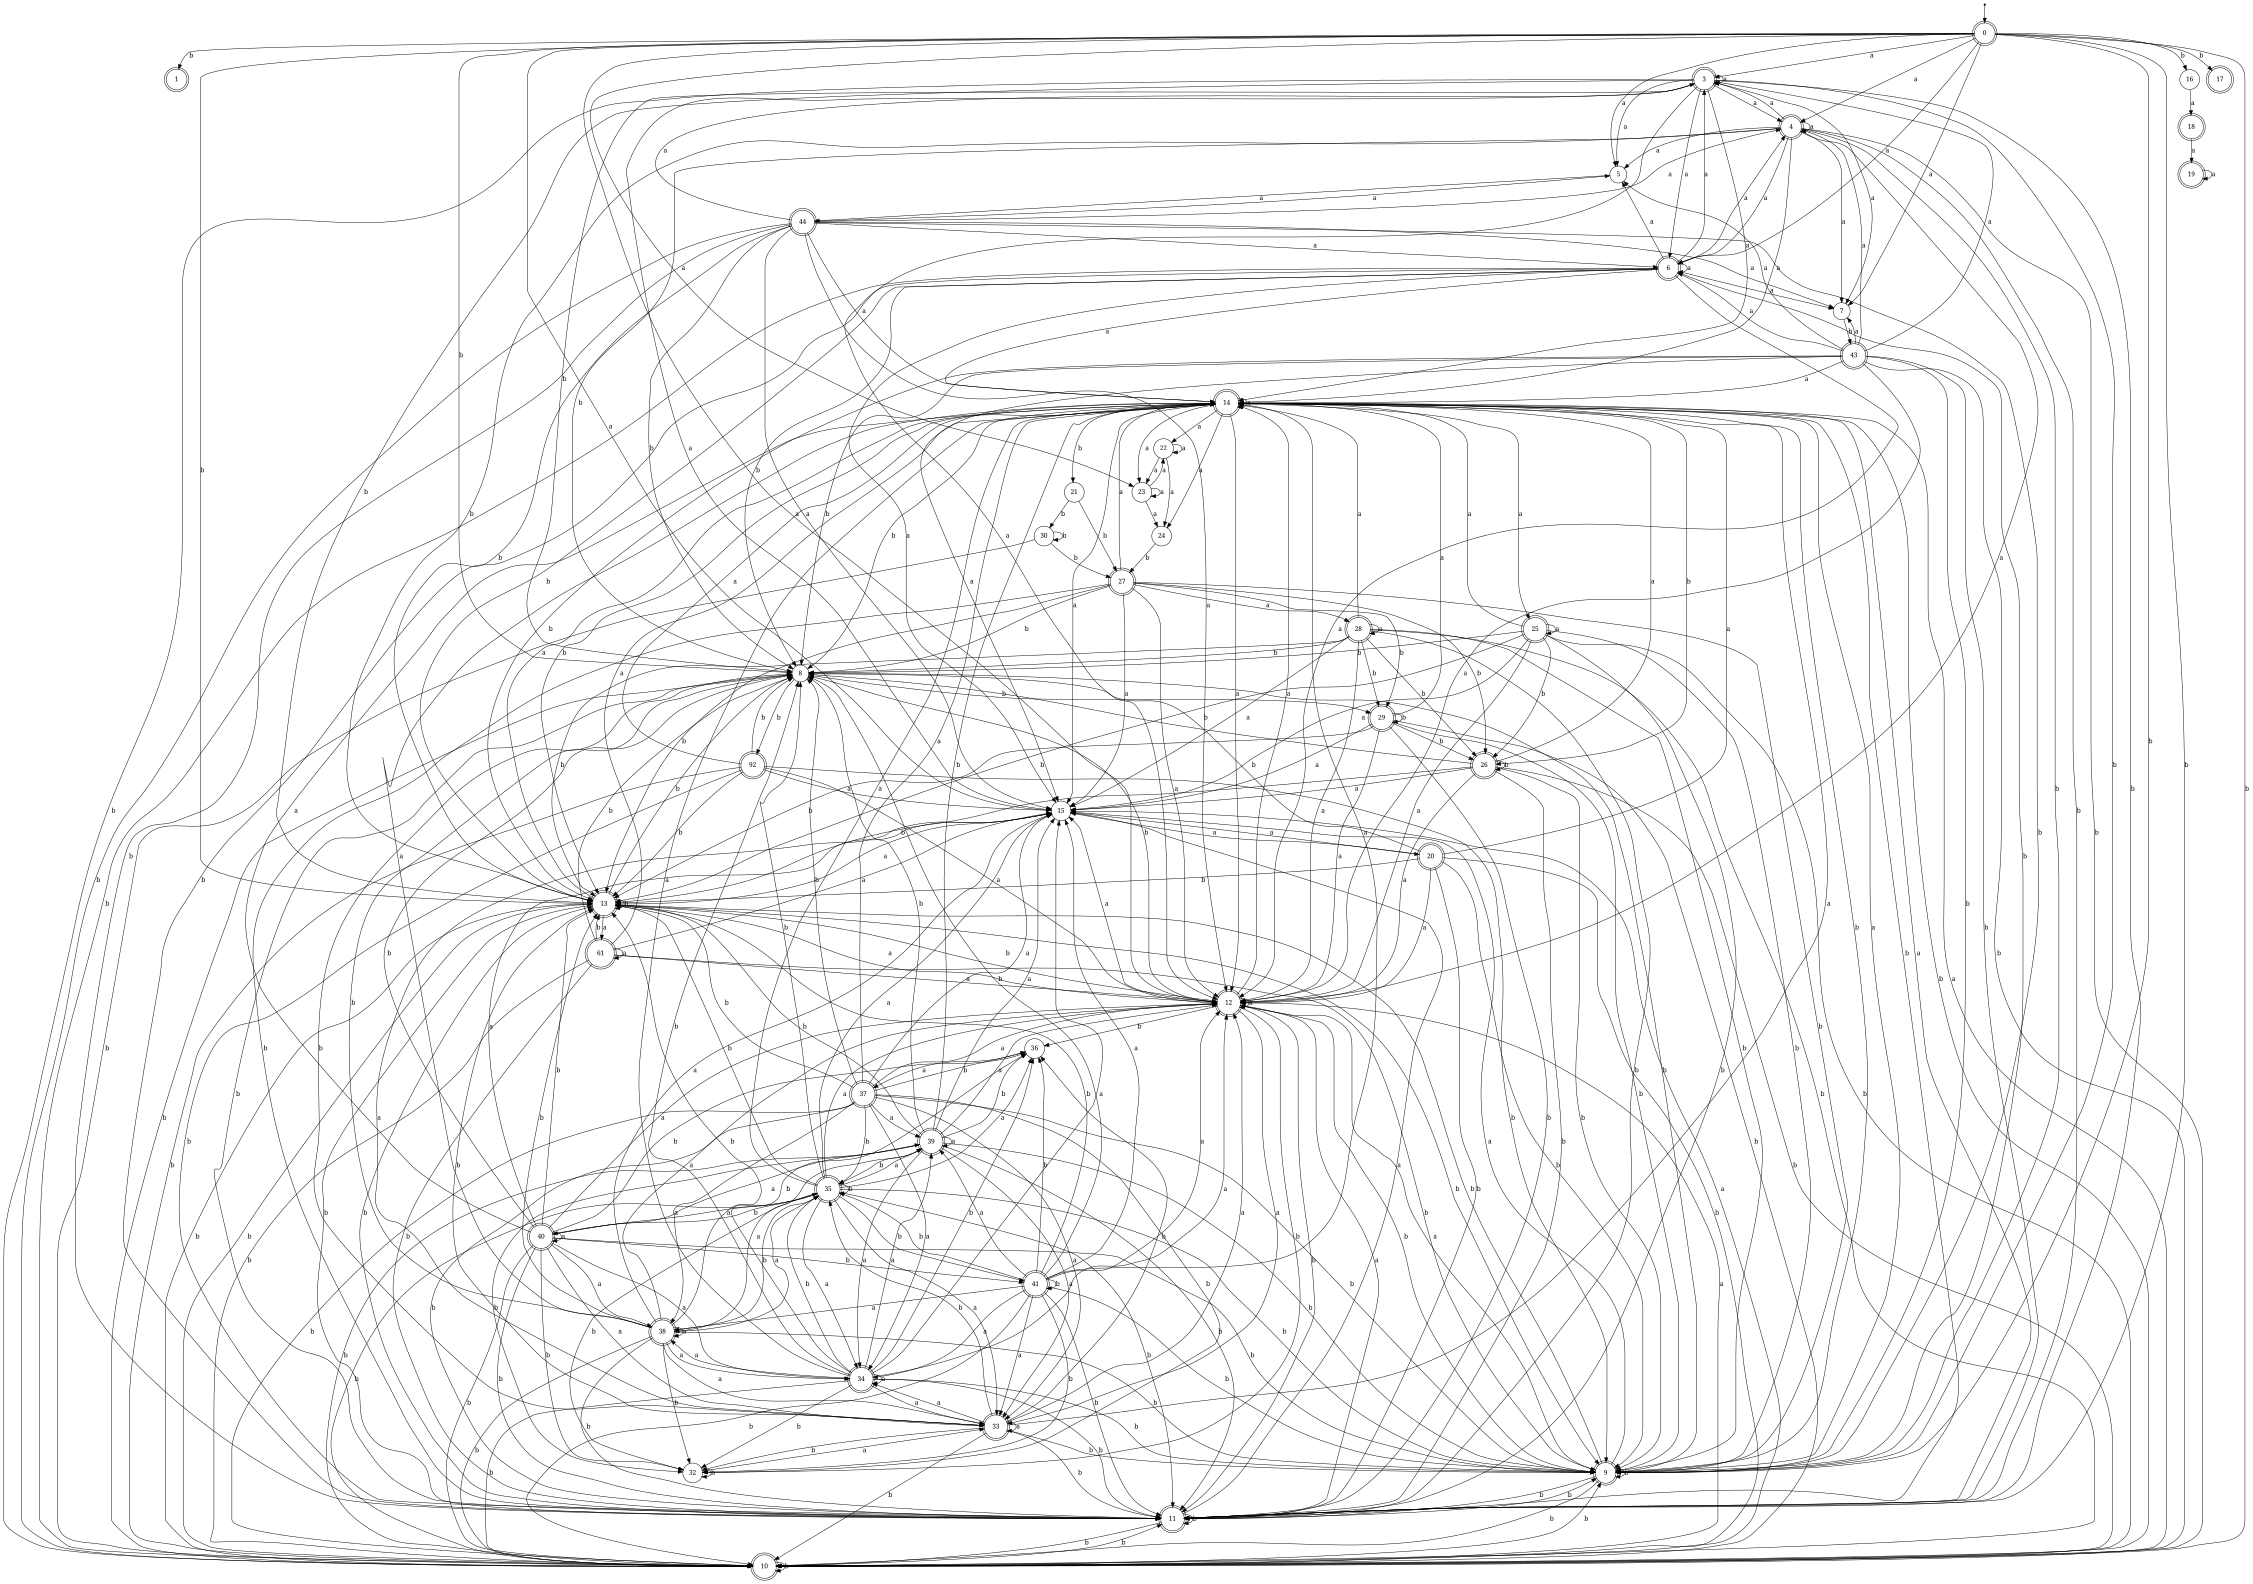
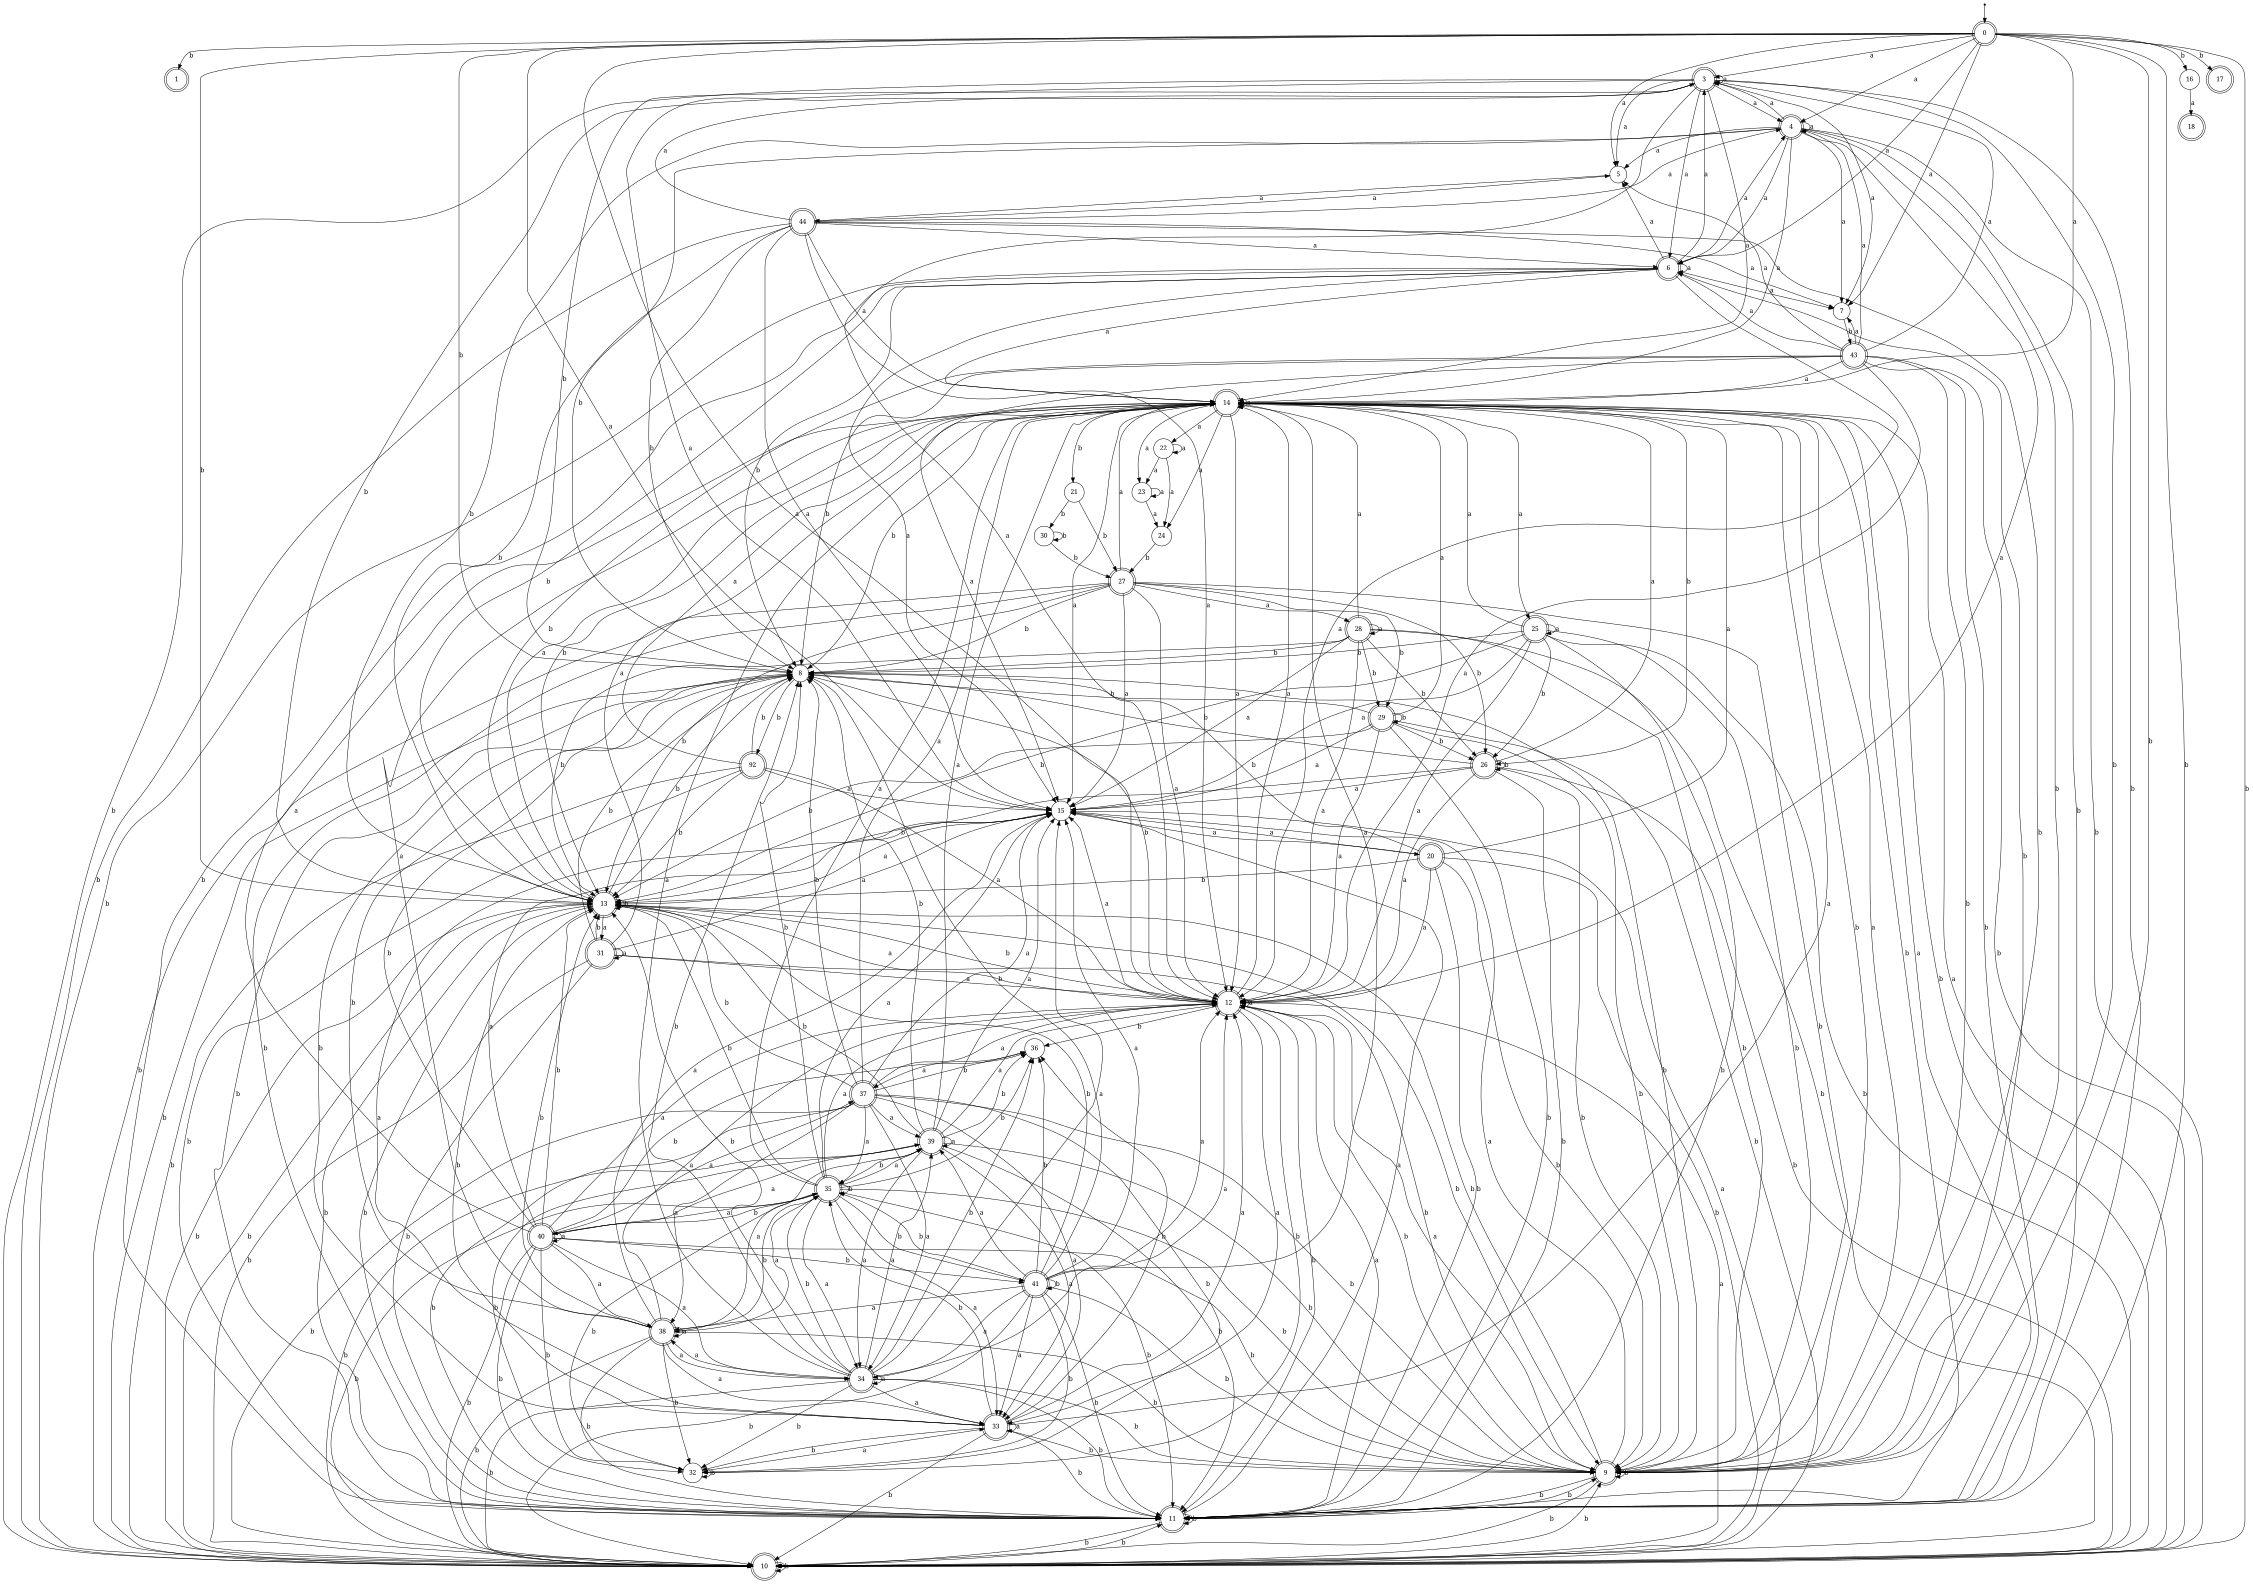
edge "0" -> "23": now "0" -> "14"
node "19": removed
edge "23" -> "22": removed, label "a"
edge "8" -> "29": reversed
edge "39" -> "14": label "b" -> "a"
edge "92" -> "9": removed, label "b"
node "61": label "61" -> "31"
edge "30" -> "10": now "27" -> "10"
edge "35" -> "36": label "a" -> "b"
edge "28" -> "11": removed, label "b"
edge "37" -> "35": label "b" -> "a"
edge "44" -> "11": removed, label "b"
edge "38" -> "36": removed, label "b"
edge "40" -> "33": now "40" -> "37"
edge "33" -> "34": removed, label "a"
